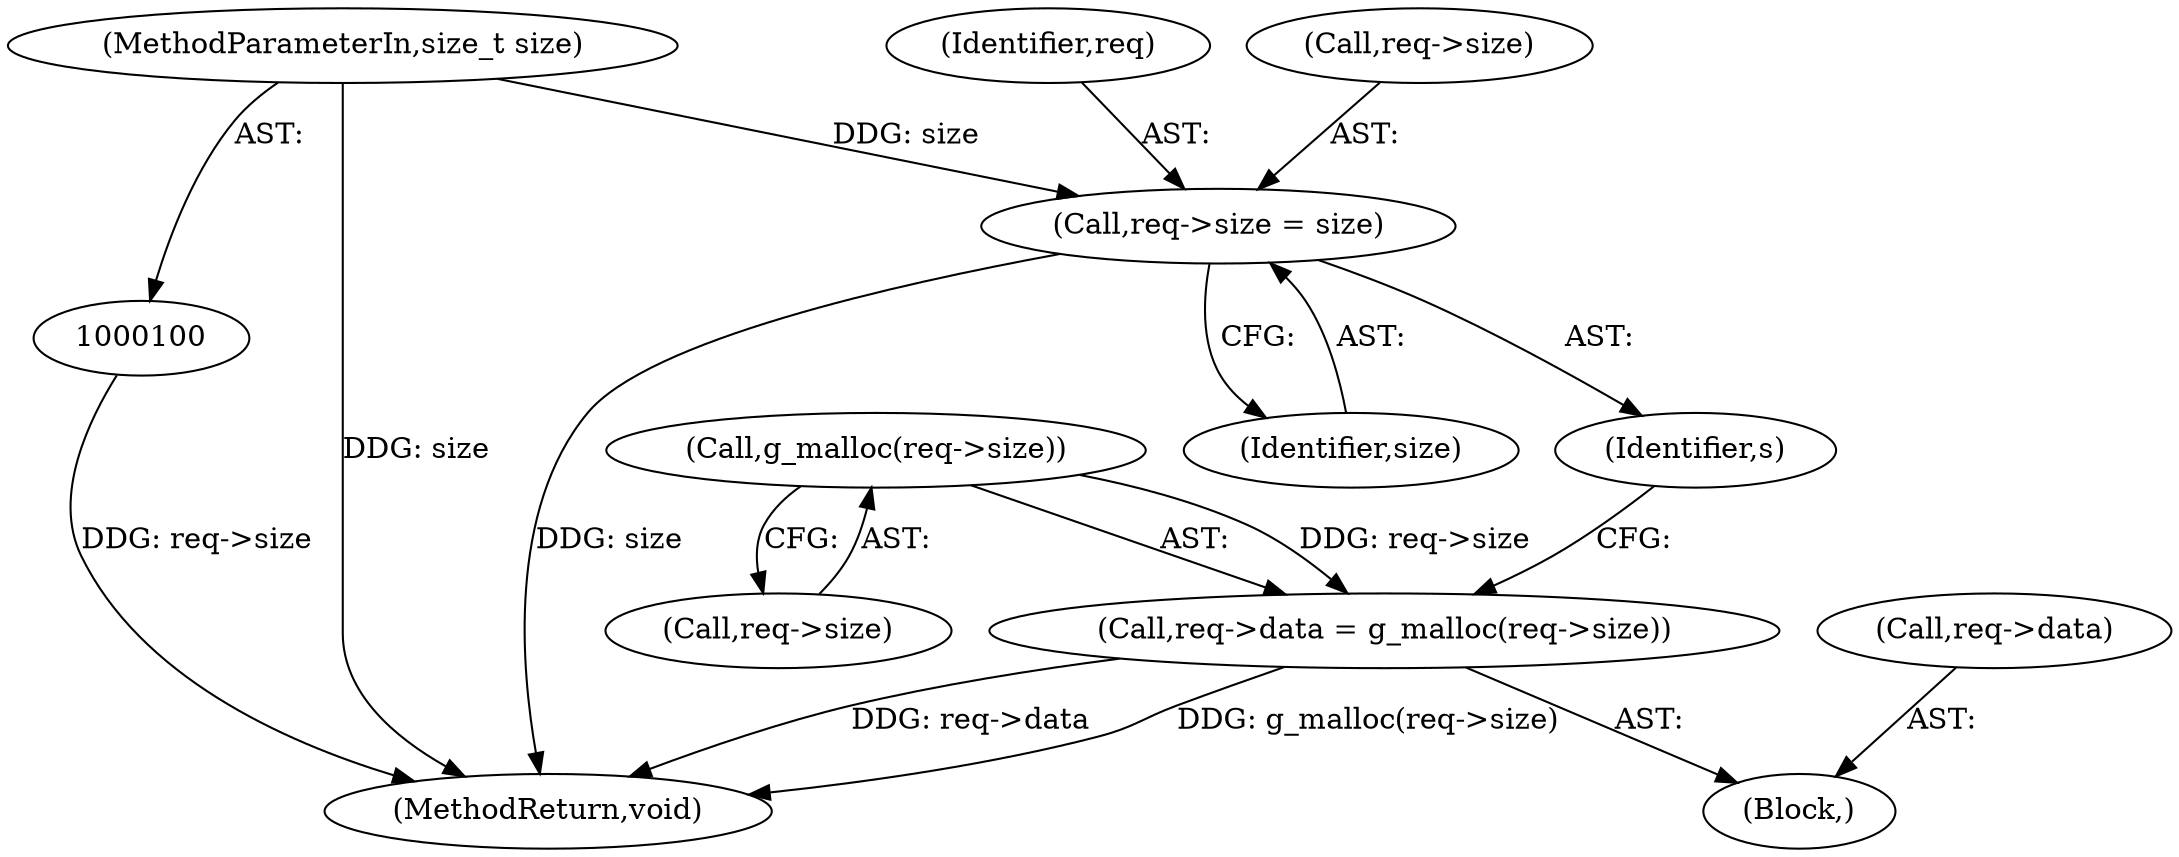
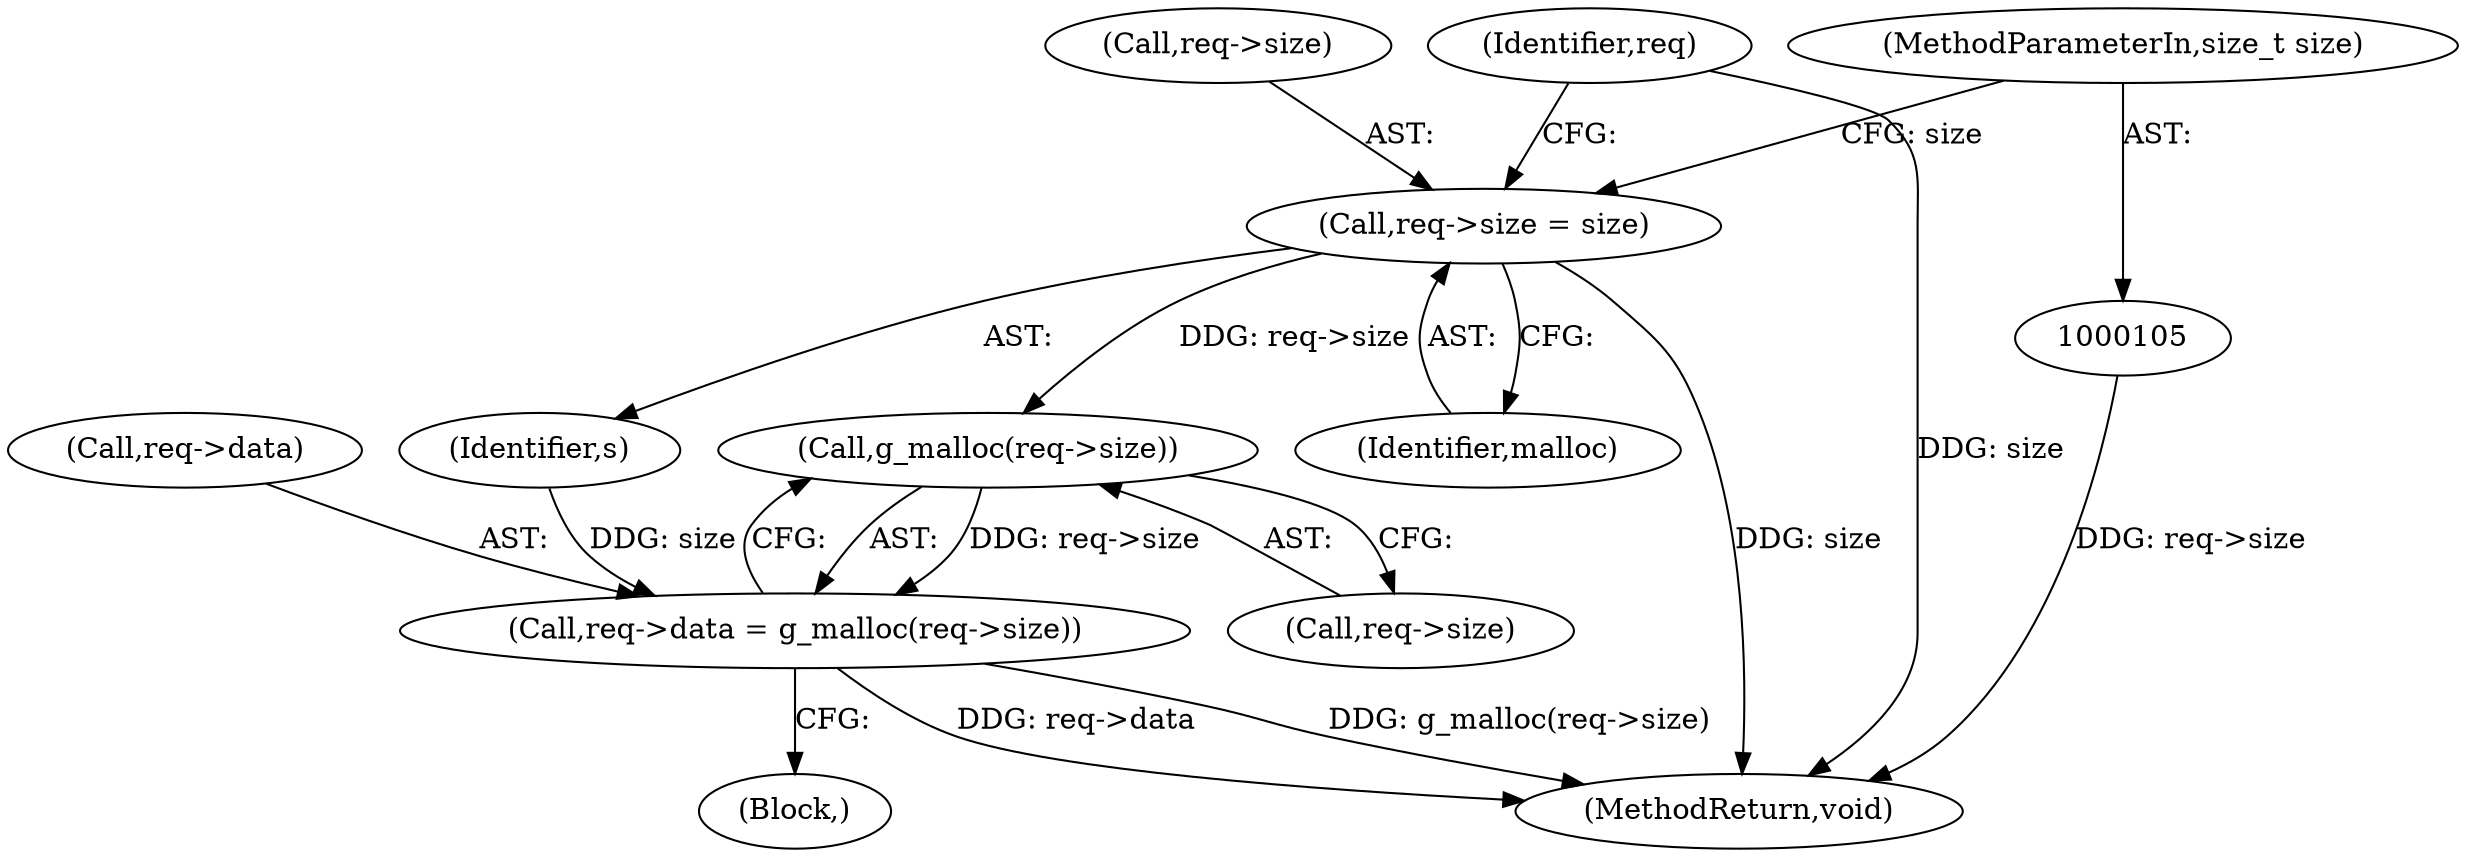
edge "(MethodParameterIn,size_t size)" -> "(Call,req->size = size)": label "DDG: size" -> "CFG: size"
edge "(Identifier,req)" -> "(Call,req->size = size)": label "AST: " -> "CFG: "
edge "(Call,req->size = size)" -> "(Call,g_malloc(req->size))": added, label "DDG: req->size"
node "1000100": label "1000100" -> "1000105"
edge "(MethodParameterIn,size_t size)" -> "(MethodReturn,void)": now "(Identifier,req)" -> "(MethodReturn,void)"
node "(Identifier,size)": label "(Identifier,size)" -> "(Identifier,malloc)"
edge "(Call,req->data = g_malloc(req->size))" -> "(Call,g_malloc(req->size))": added, label "CFG:"
edge "(Identifier,s)" -> "(Call,req->data = g_malloc(req->size))": label "CFG: " -> "DDG: size"
edge "(Call,req->data)" -> "(Block,)": now "(Call,req->data)" -> "(Call,req->data = g_malloc(req->size))"
edge "(Call,req->data = g_malloc(req->size))" -> "(Block,)": label "AST: " -> "CFG: "
